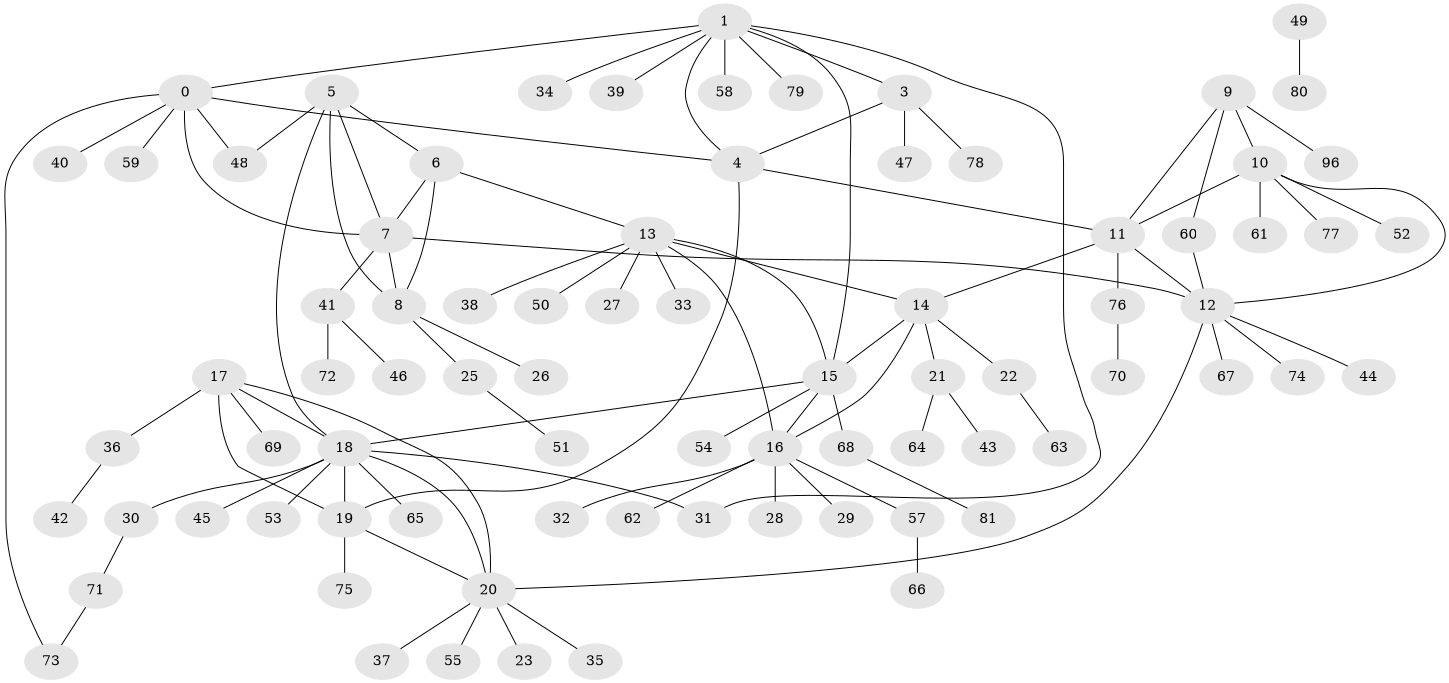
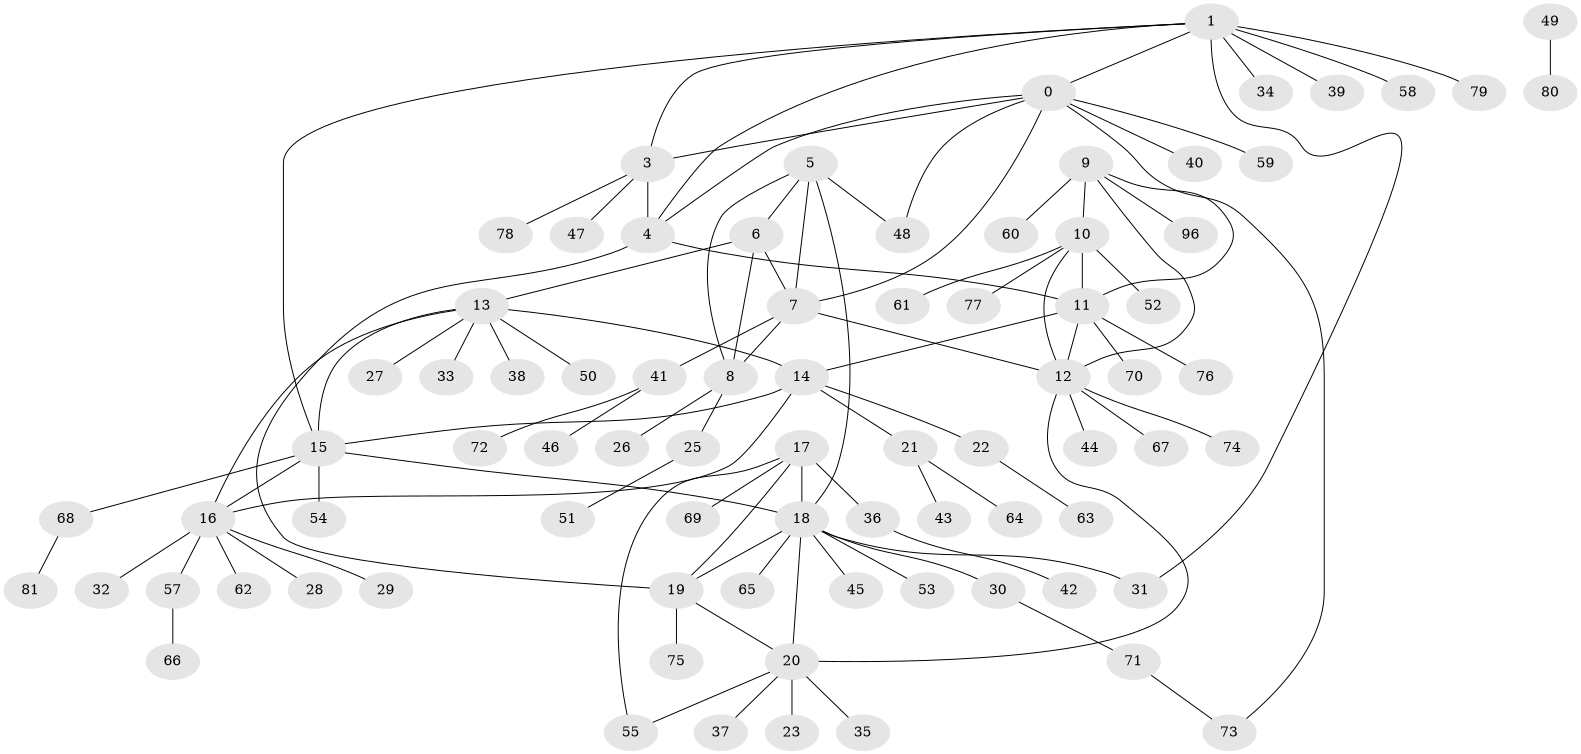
edge "0" -- "3": added
edge "60" -- "12": now "9" -- "12"
edge "76" -- "70": now "11" -- "70"
edge "17" -- "20": now "17" -- "55"
